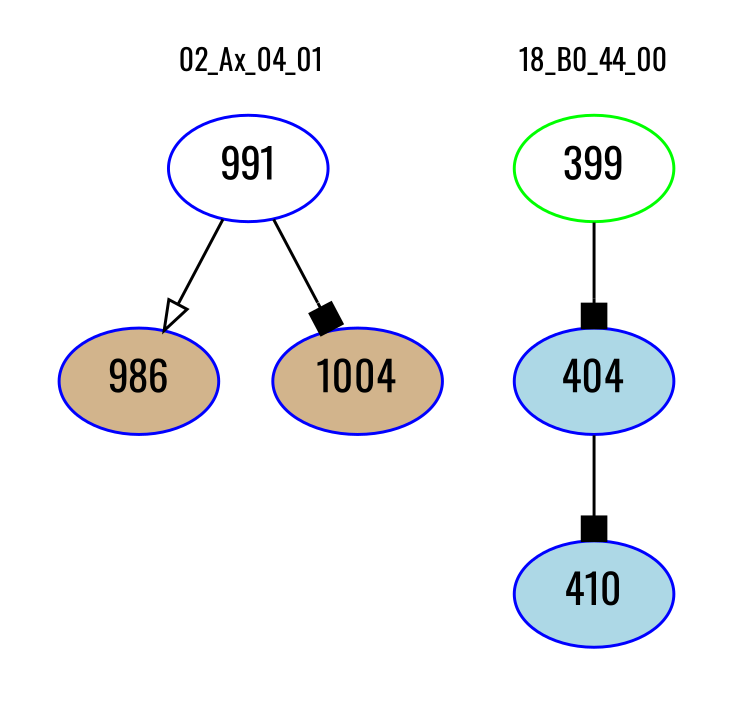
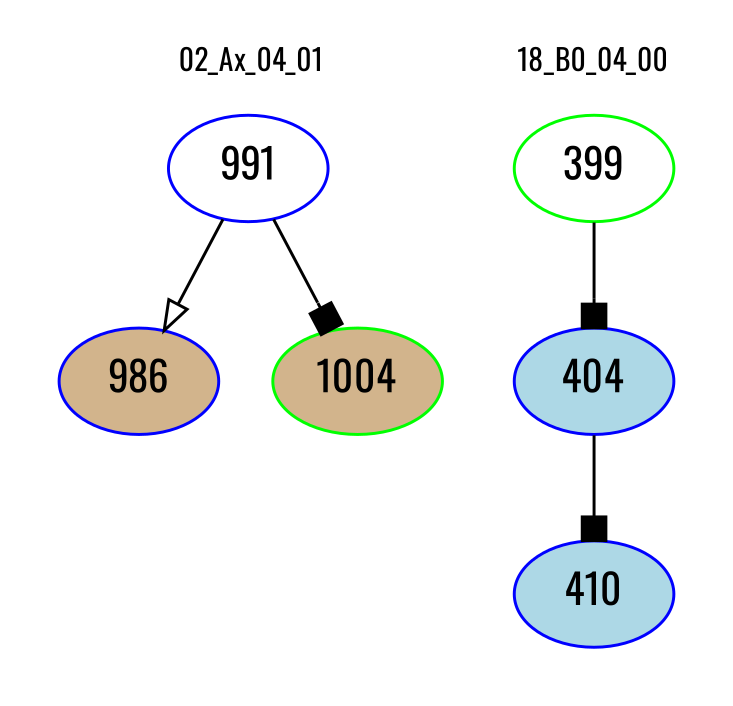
cluster "18_B0_44_00": label "18_B0_44_00" -> "18_B0_04_00"
node "1004": color blue -> green
